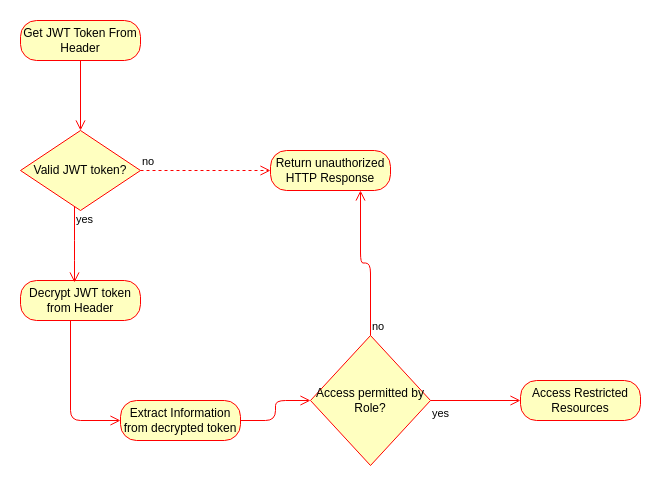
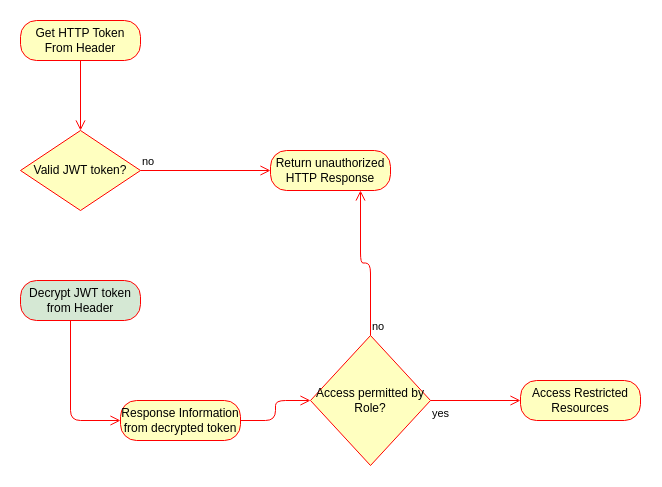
node "Get JWT Token From Header": label "Get JWT Token From Header" -> "Get HTTP Token From Header"
edge "Valid JWT token?" -> "Return unauthorized HTTP Response": style dashed -> solid
edge "Valid JWT token?" -> "Decrypt JWT token from Header": removed, label "yes"
node "Decrypt JWT token from Header": fillcolor #ffffc0 -> #d5e8d4
node "Extract Information from decrypted token": label "Extract Information from decrypted token" -> "Response Information from decrypted token"
